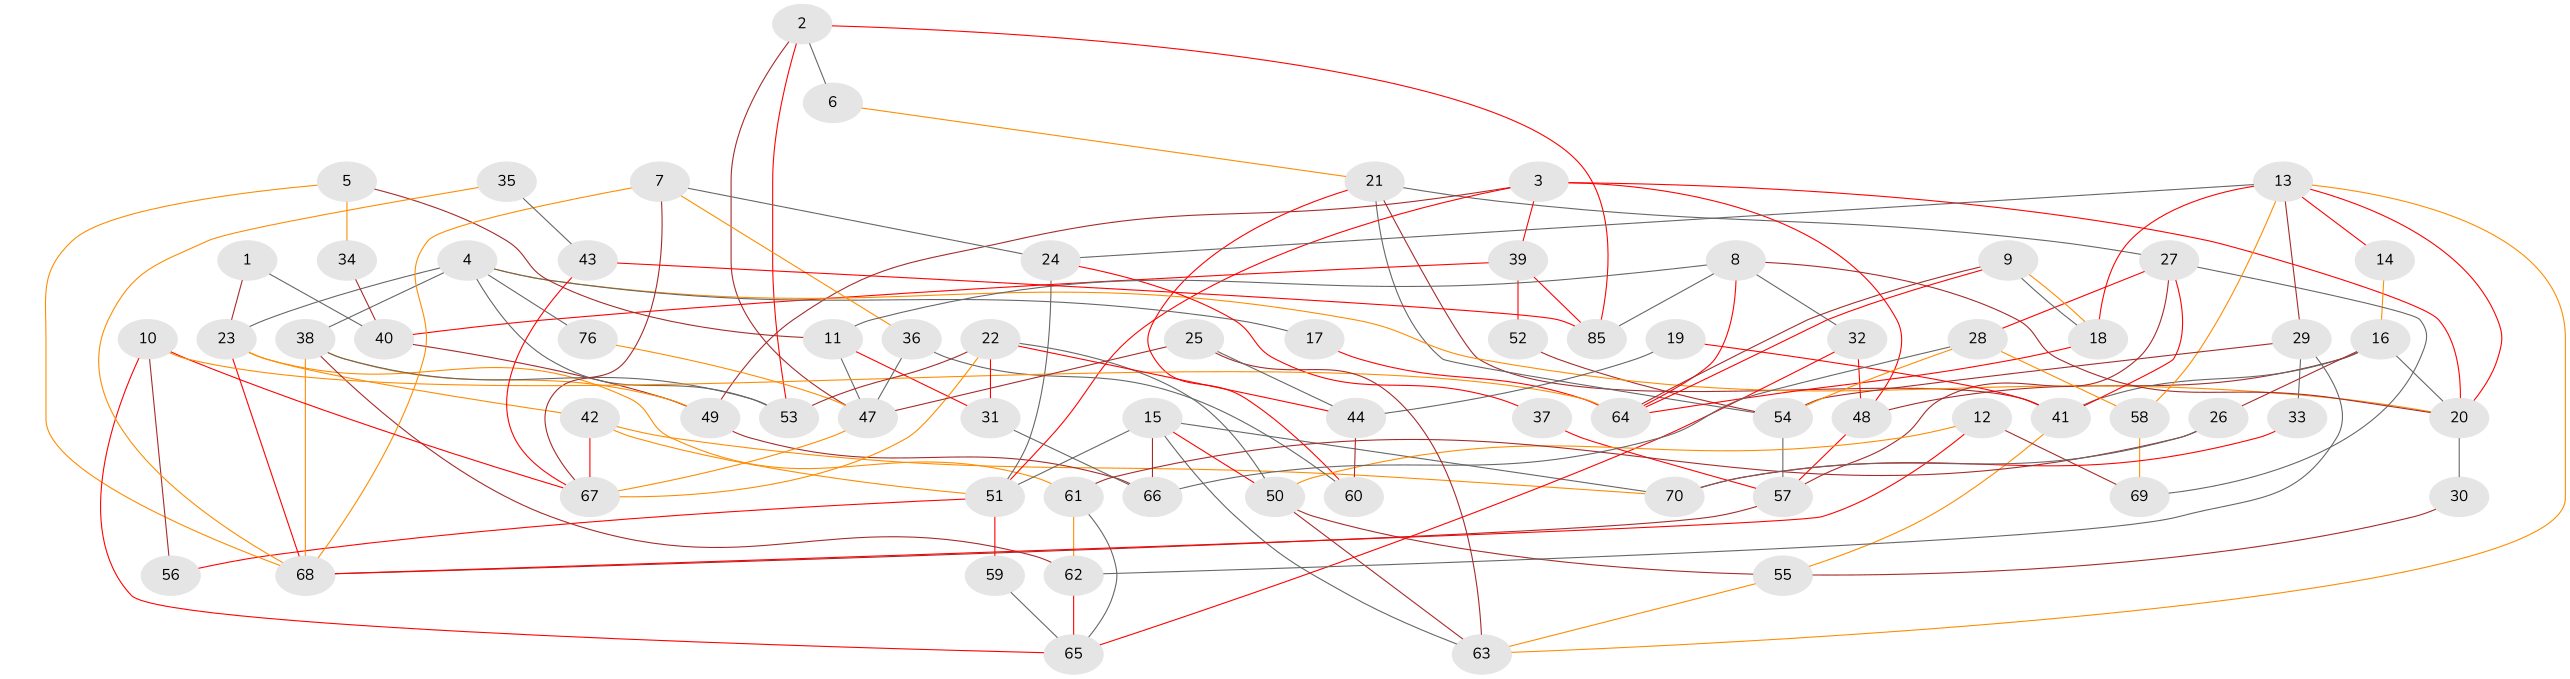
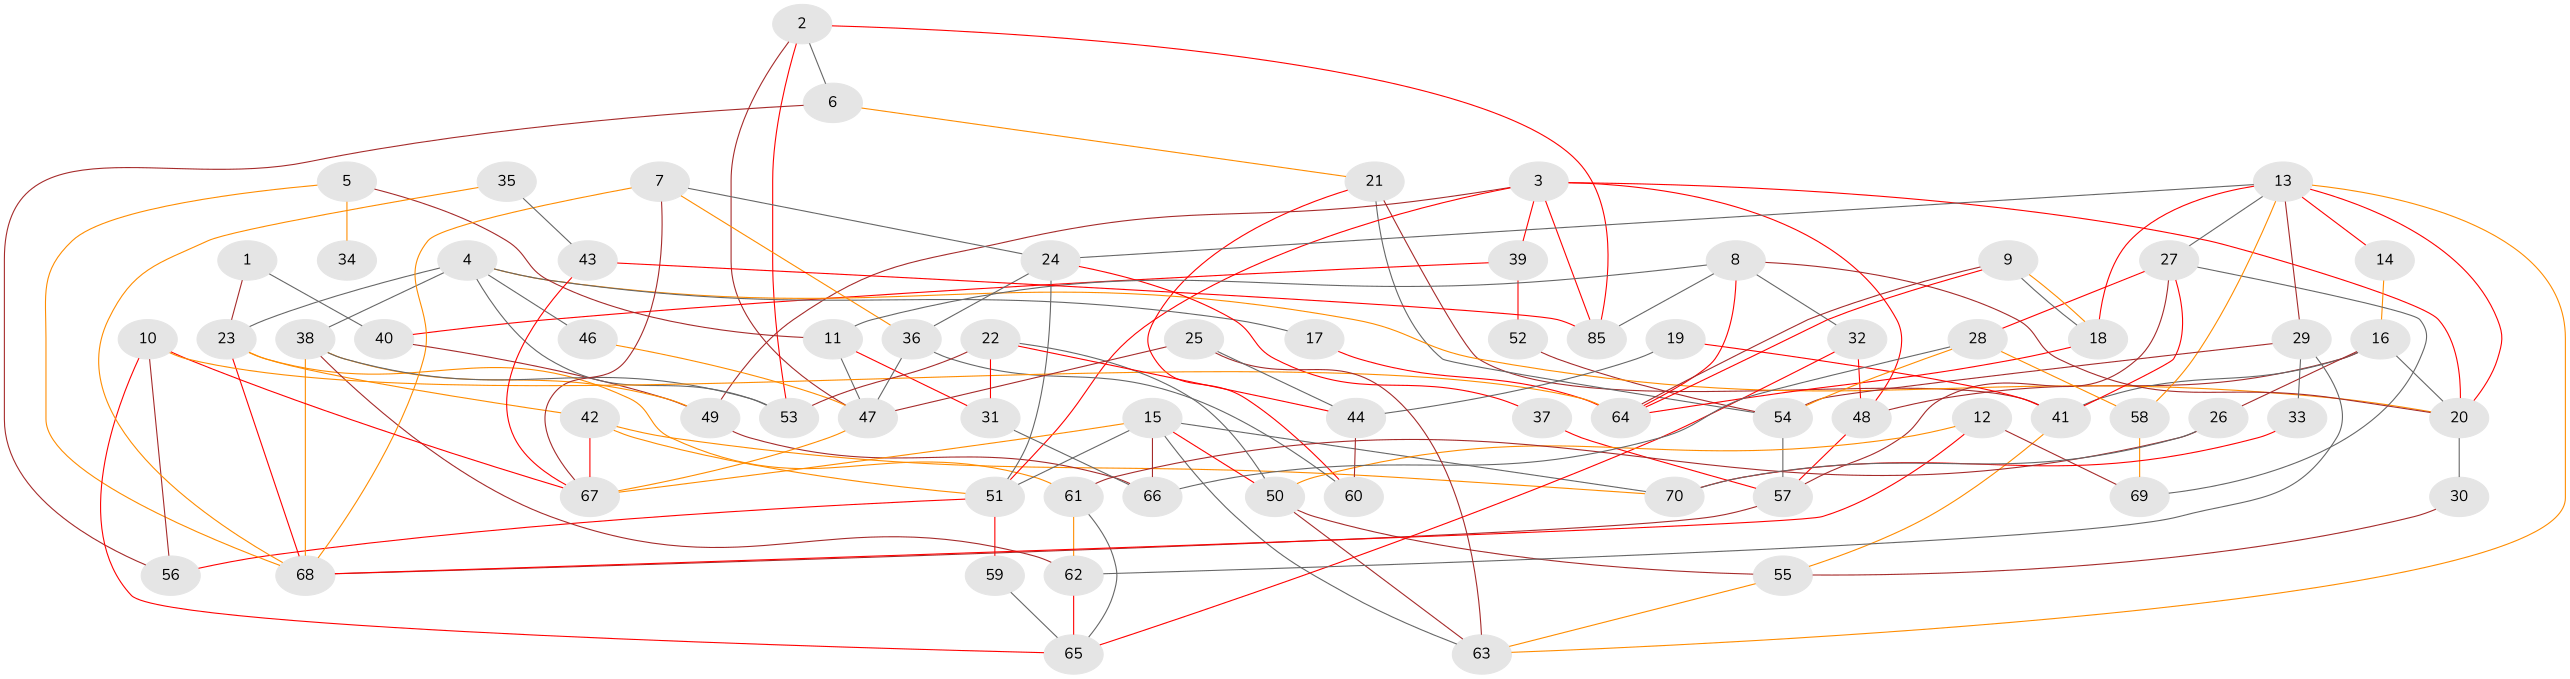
edge "6" -- "56": added
edge "21" -- "27": now "13" -- "27"
edge "34" -- "40": removed
edge "39" -- "85": now "3" -- "85"
edge "24" -- "36": added
node "76": label "76" -> "46"
edge "22" -- "67": now "15" -- "67"
